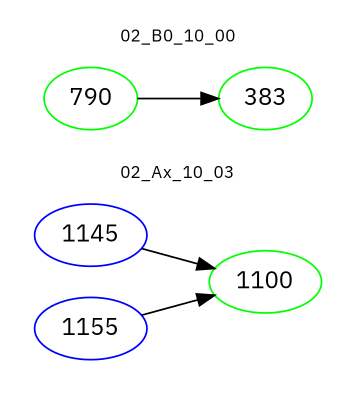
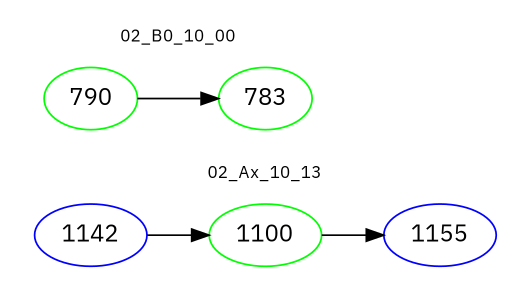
node "383": label "383" -> "783"
cluster "02_Ax_10_03": label "02_Ax_10_03" -> "02_Ax_10_13"
node "1145": label "1145" -> "1142"
edge "1155" -> "1100": reversed
